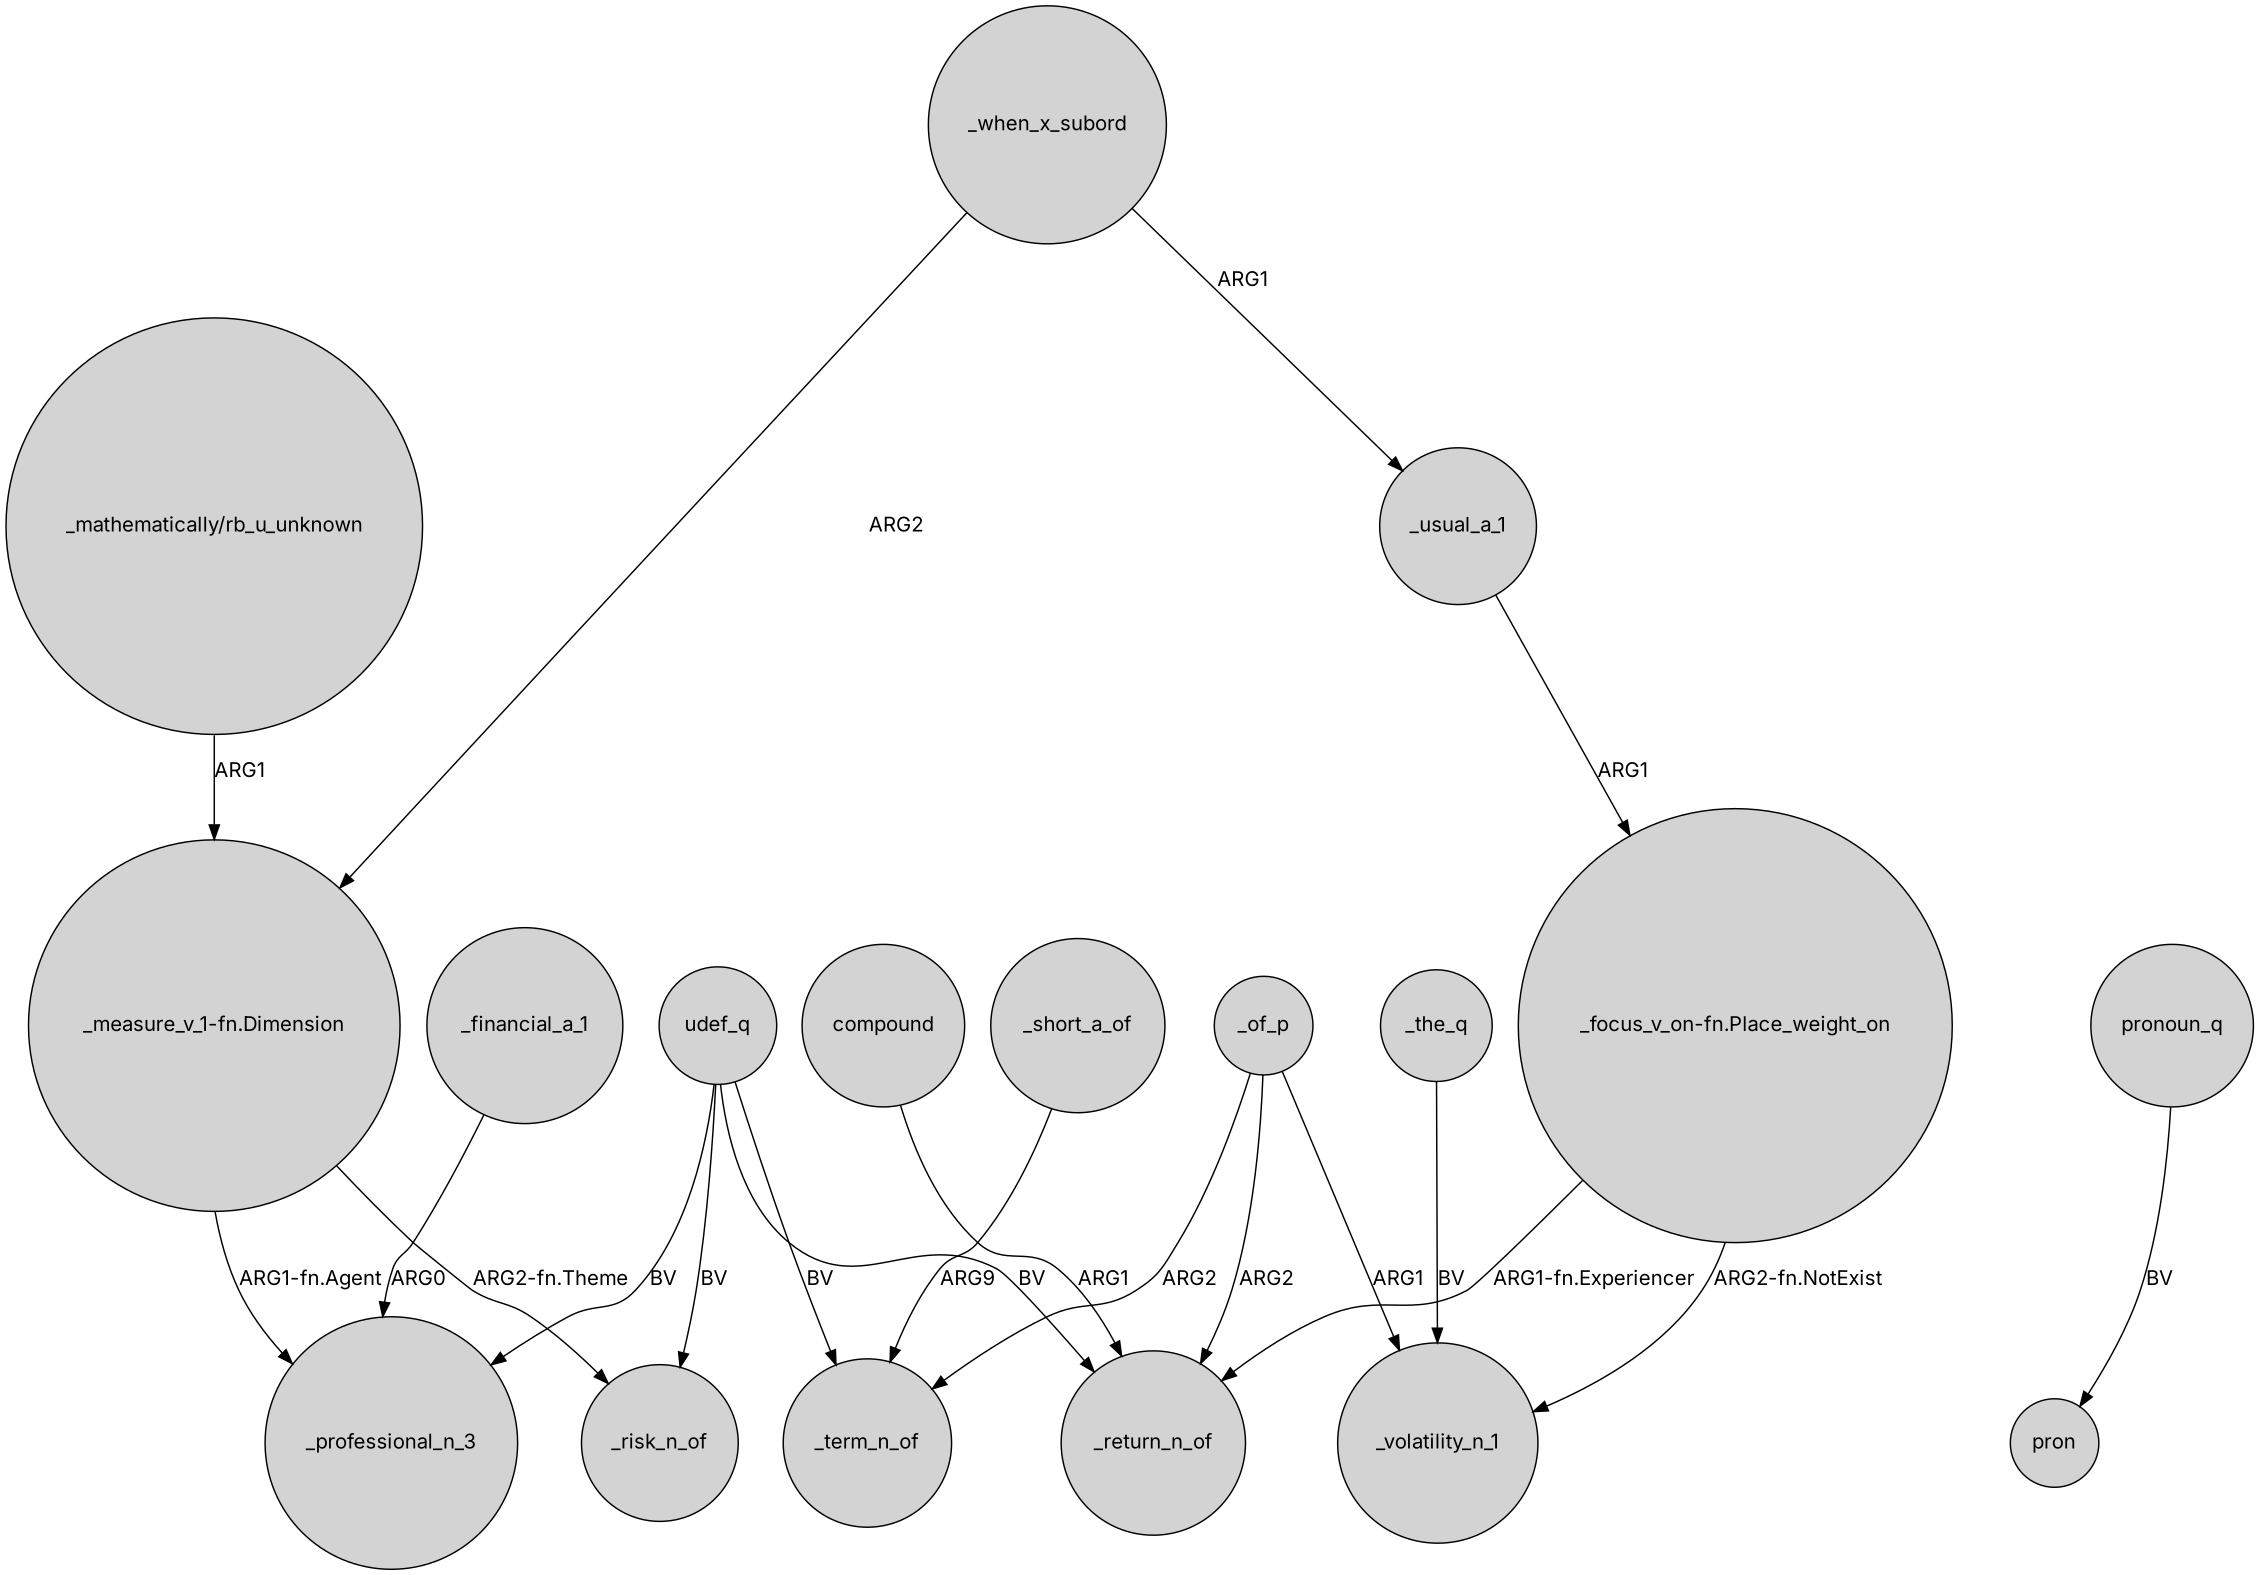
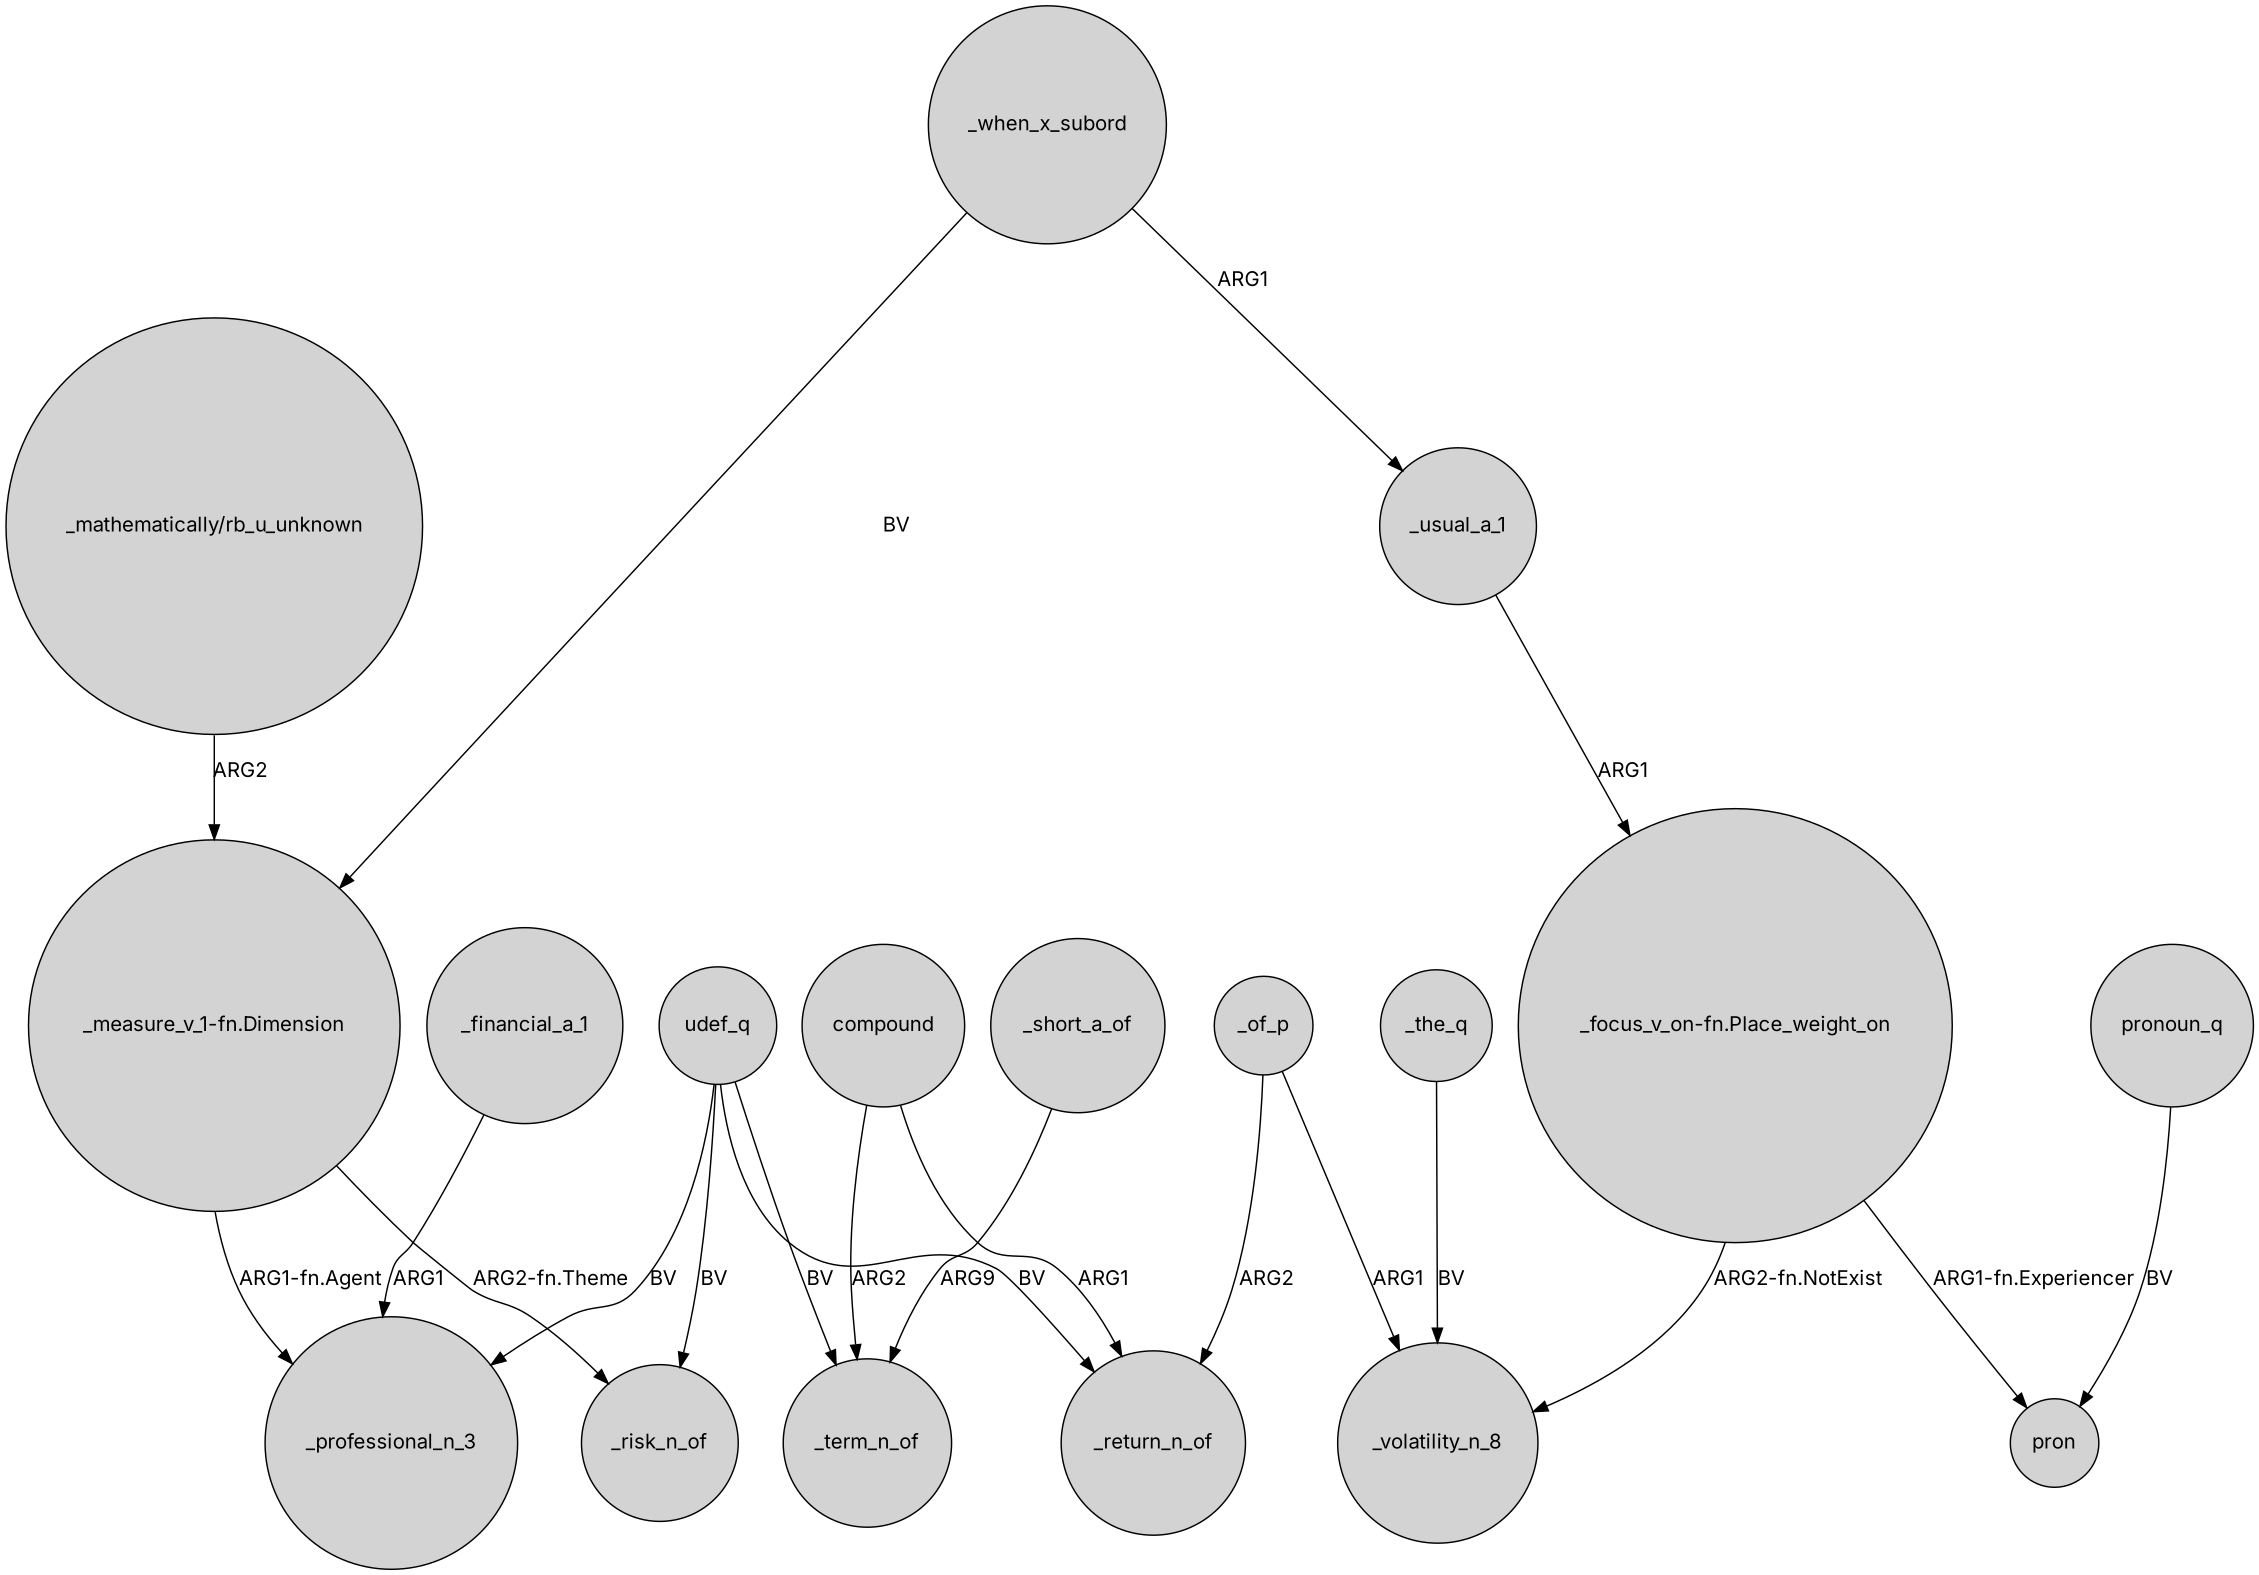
edge "_when_x_subord" -> "_measure_v_1-fn.Dimension": label "ARG2" -> "BV"
edge "_mathematically/rb_u_unknown" -> "_measure_v_1-fn.Dimension": label "ARG1" -> "ARG2"
edge "_financial_a_1" -> "_professional_n_3": label "ARG0" -> "ARG1"
edge "_of_p" -> "_term_n_of": now "compound" -> "_term_n_of"
edge "_focus_v_on-fn.Place_weight_on" -> "_return_n_of": now "_focus_v_on-fn.Place_weight_on" -> "pron"
node "_volatility_n_1": label "_volatility_n_1" -> "_volatility_n_8"
